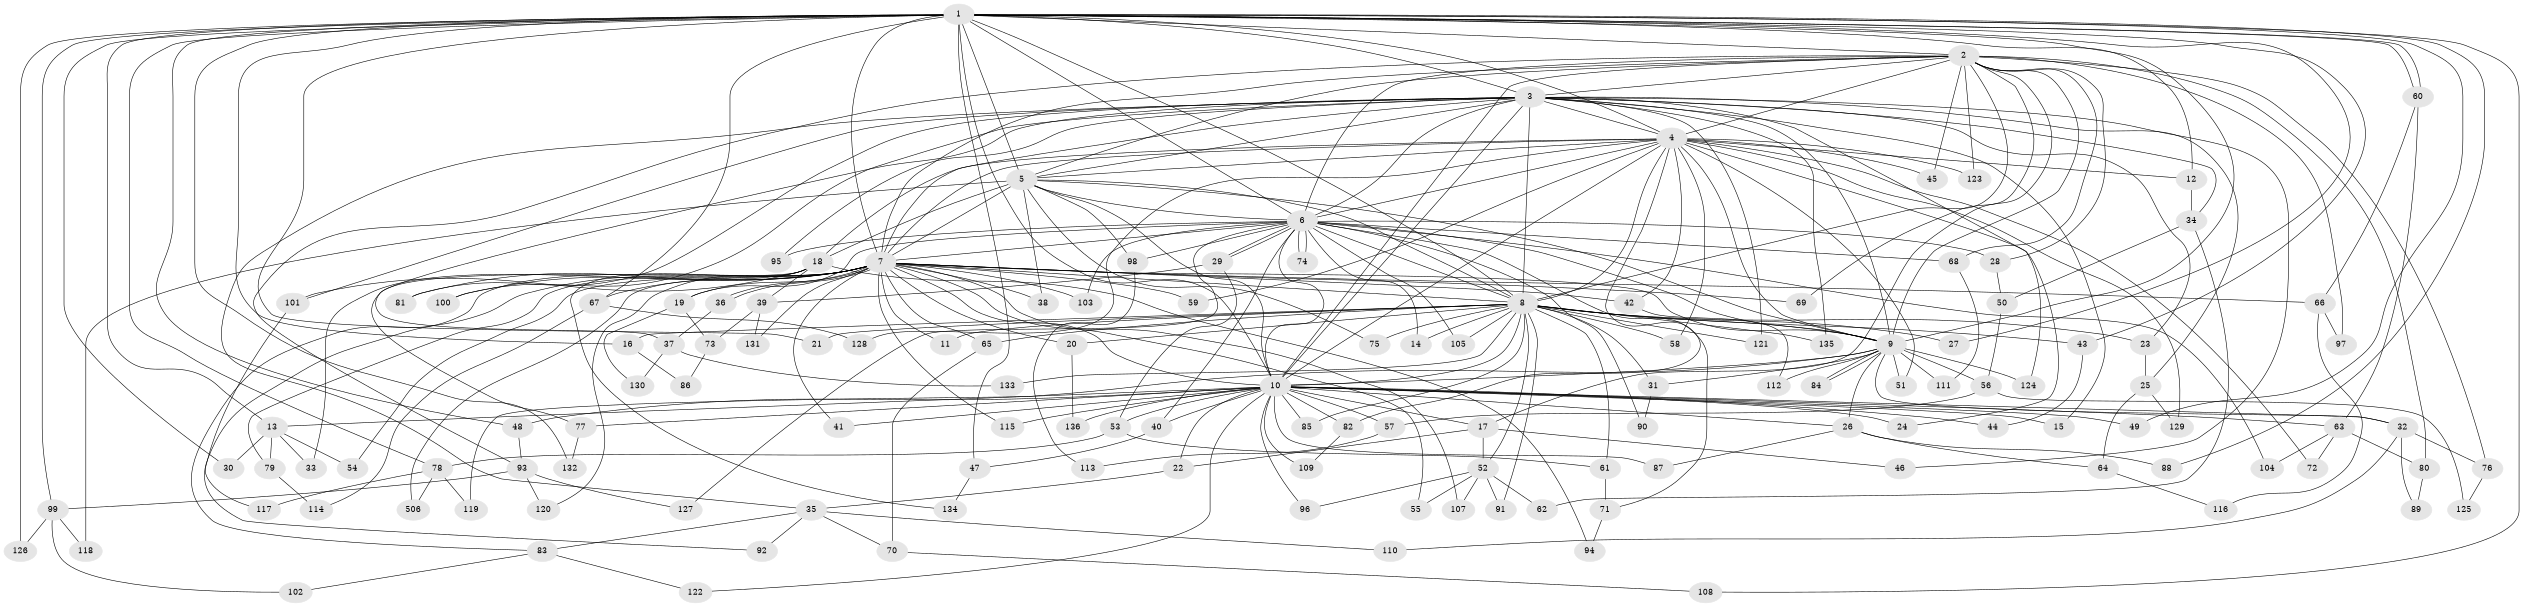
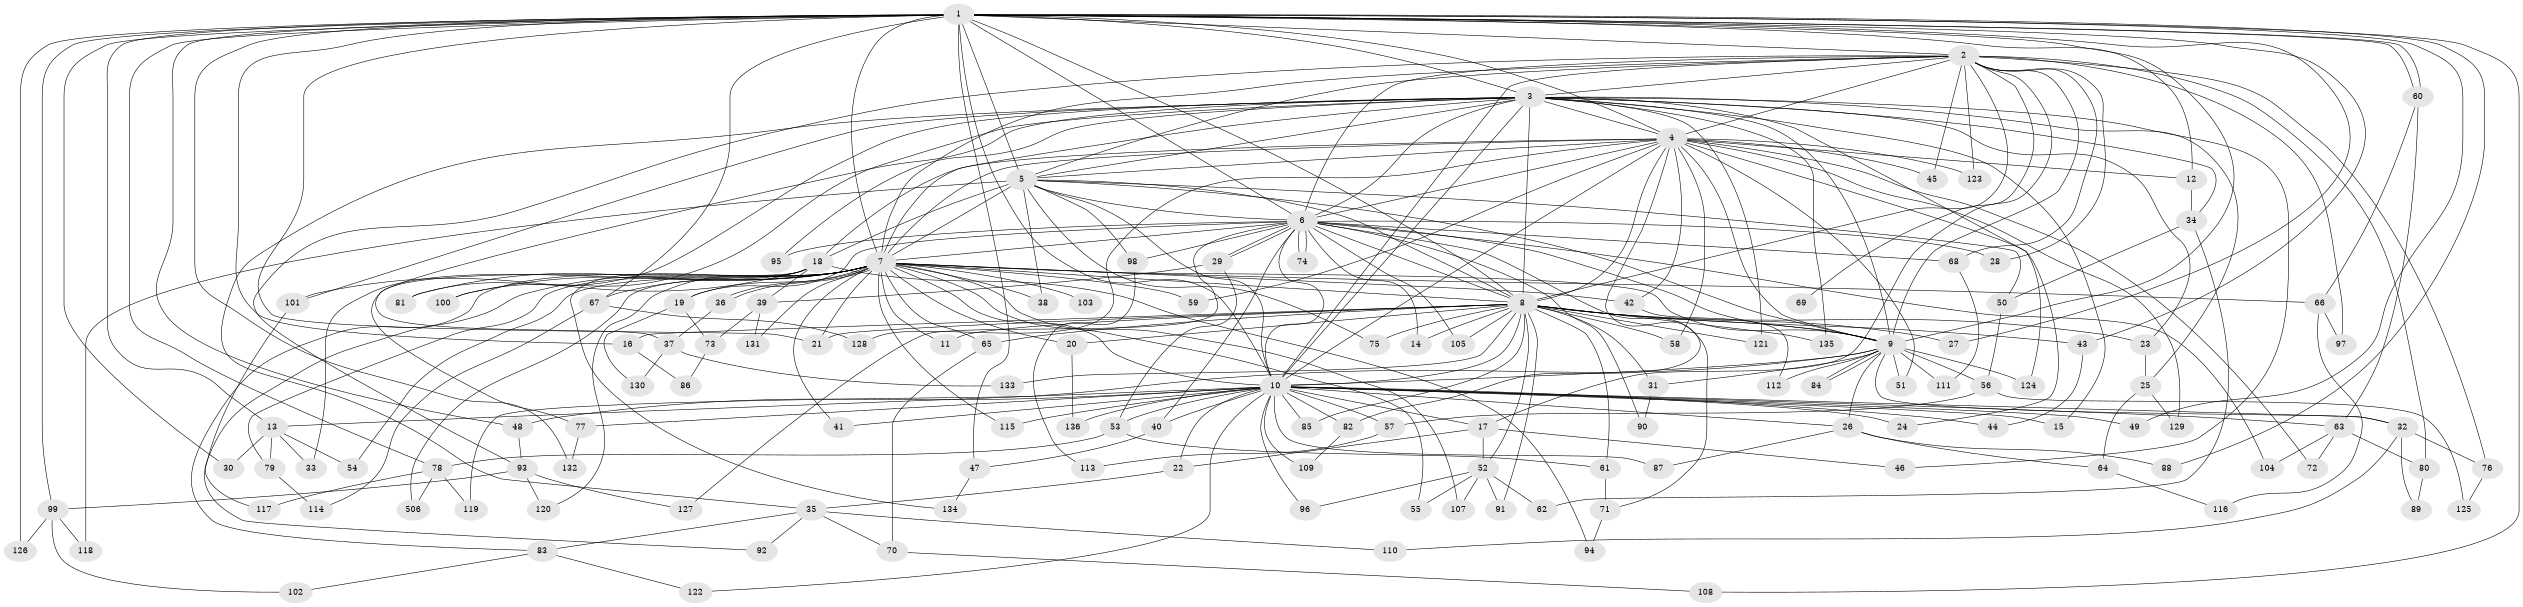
edge "6" -- "103": removed
edge "28" -- "50": now "5" -- "50"
edge "7" -- "69": now "7" -- "21"
